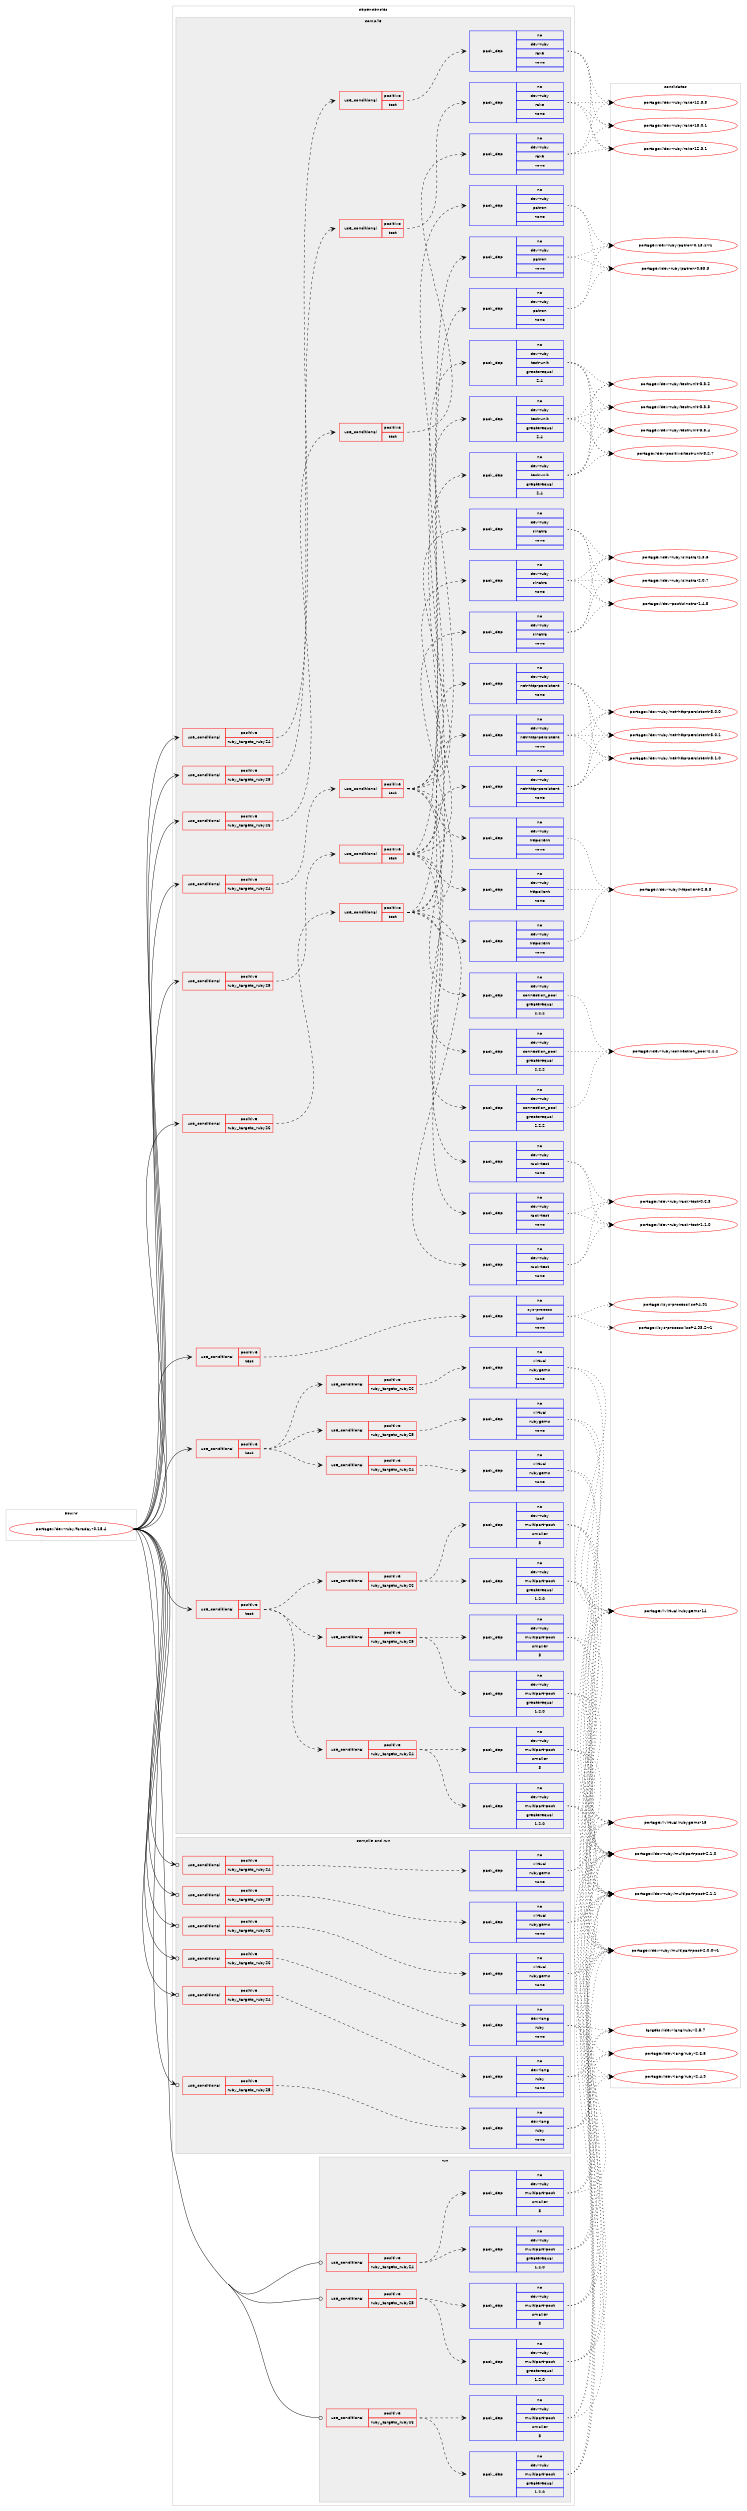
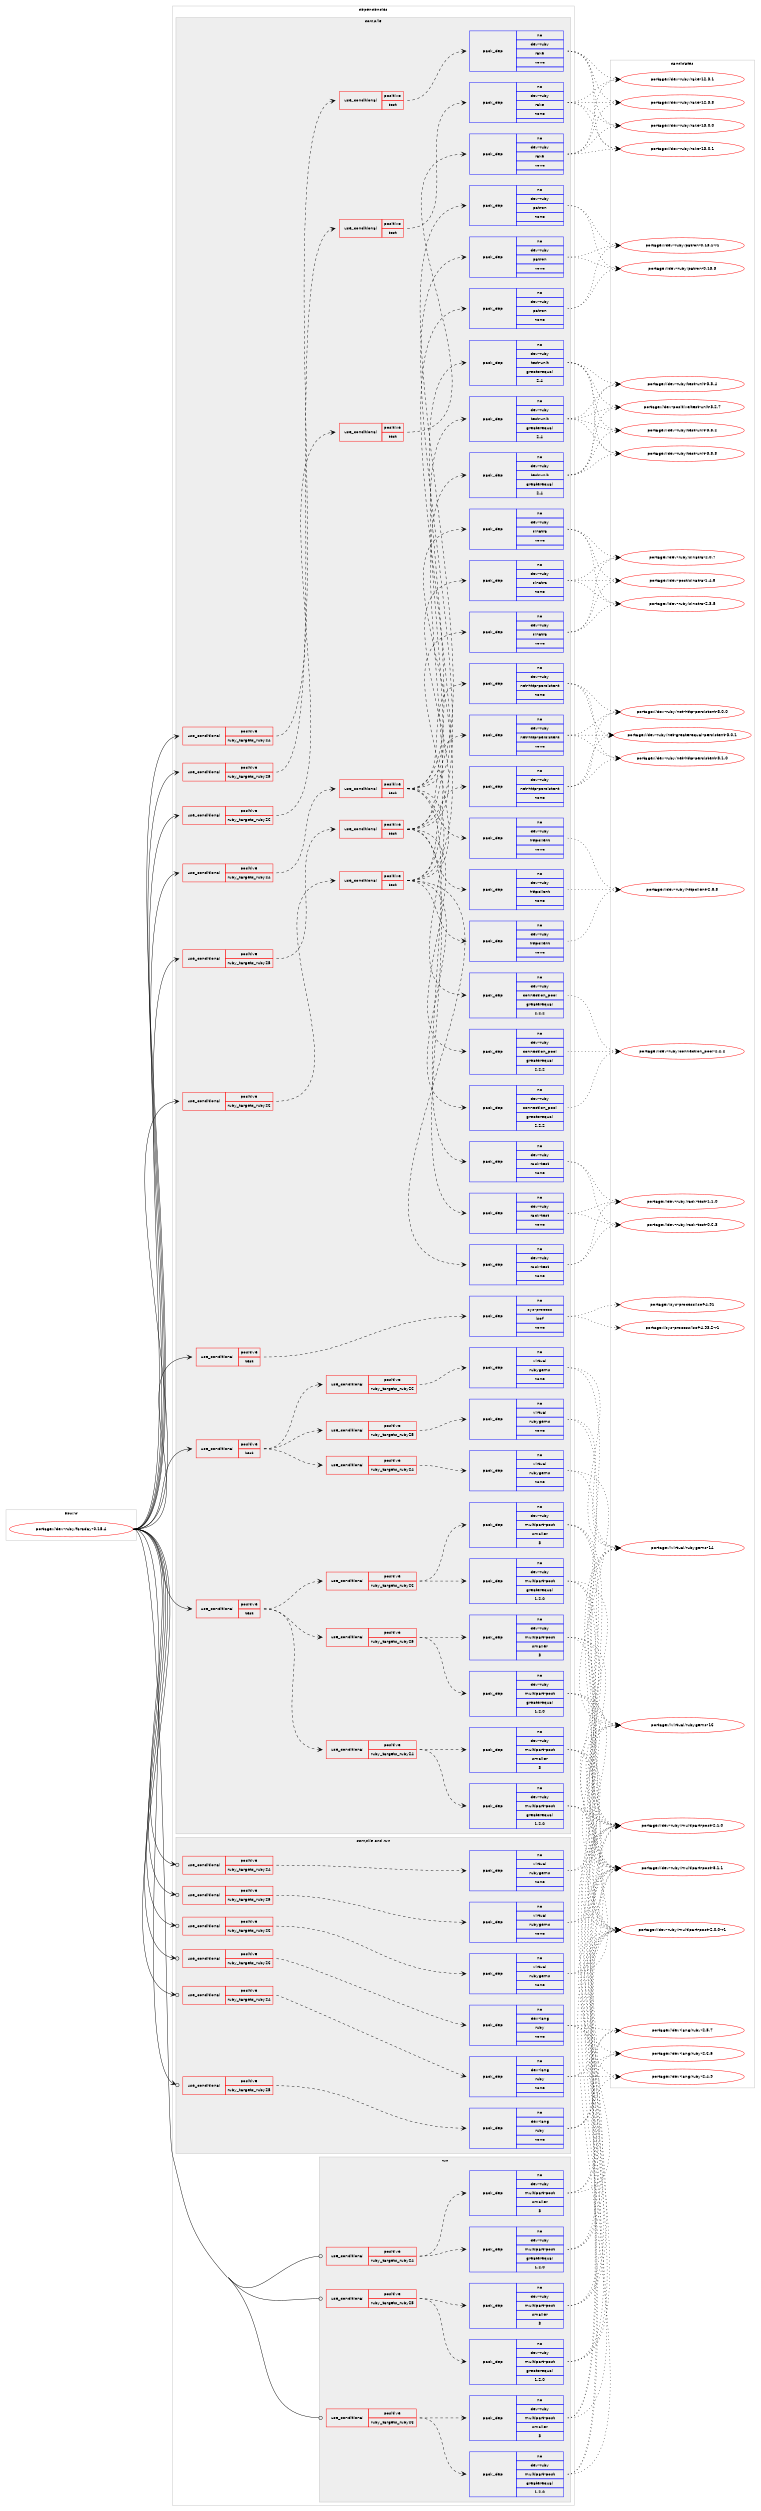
node "portage://dev-ruby/rake-13.0.0": added
node "portage://dev-ruby/patron-0.53.3": label "portage://dev-ruby/patron-0.53.3" -> "portage://dev-ruby/patron-0.13.3"
node "portage://dev-ruby/net-http-persistent-3.0.1": label "portage://dev-ruby/net-http-persistent-3.0.1" -> "portage://dev-ruby/net-greaterequal-persistent-3.0.1"
node "portage://virtual/rubygems-15": label "portage://virtual/rubygems-15" -> "portage://virtual/rubygems-16"
node "portage://dev-ruby/multipart-post-2.1.1": label "portage://dev-ruby/multipart-post-2.1.1" -> "portage://dev-ruby/multipart-post-8.1.1"
node "targets://dev-lang/ruby-2.5.7": label "targets://dev-lang/ruby-2.5.7" -> "portage://dev-lang/ruby-2.5.7"
